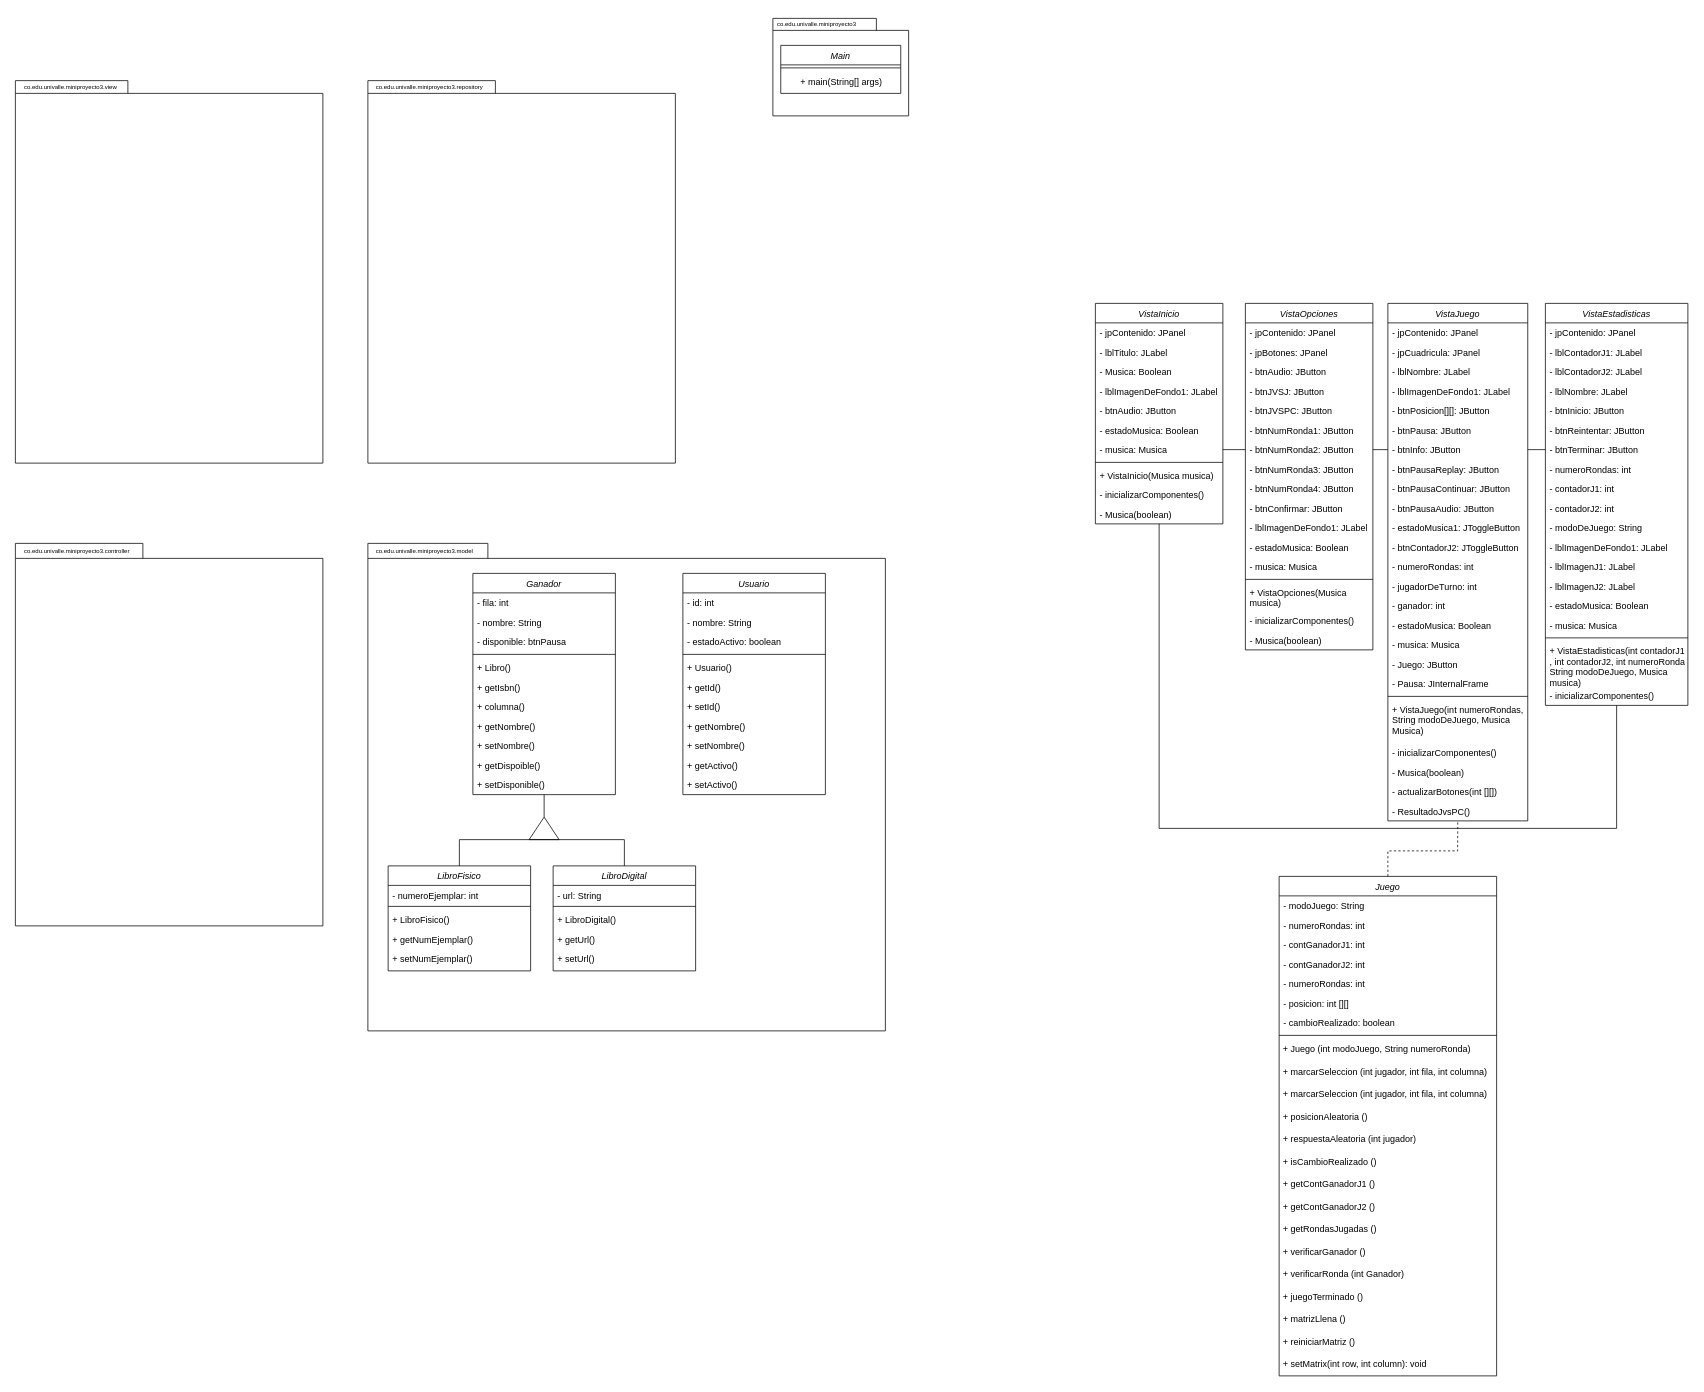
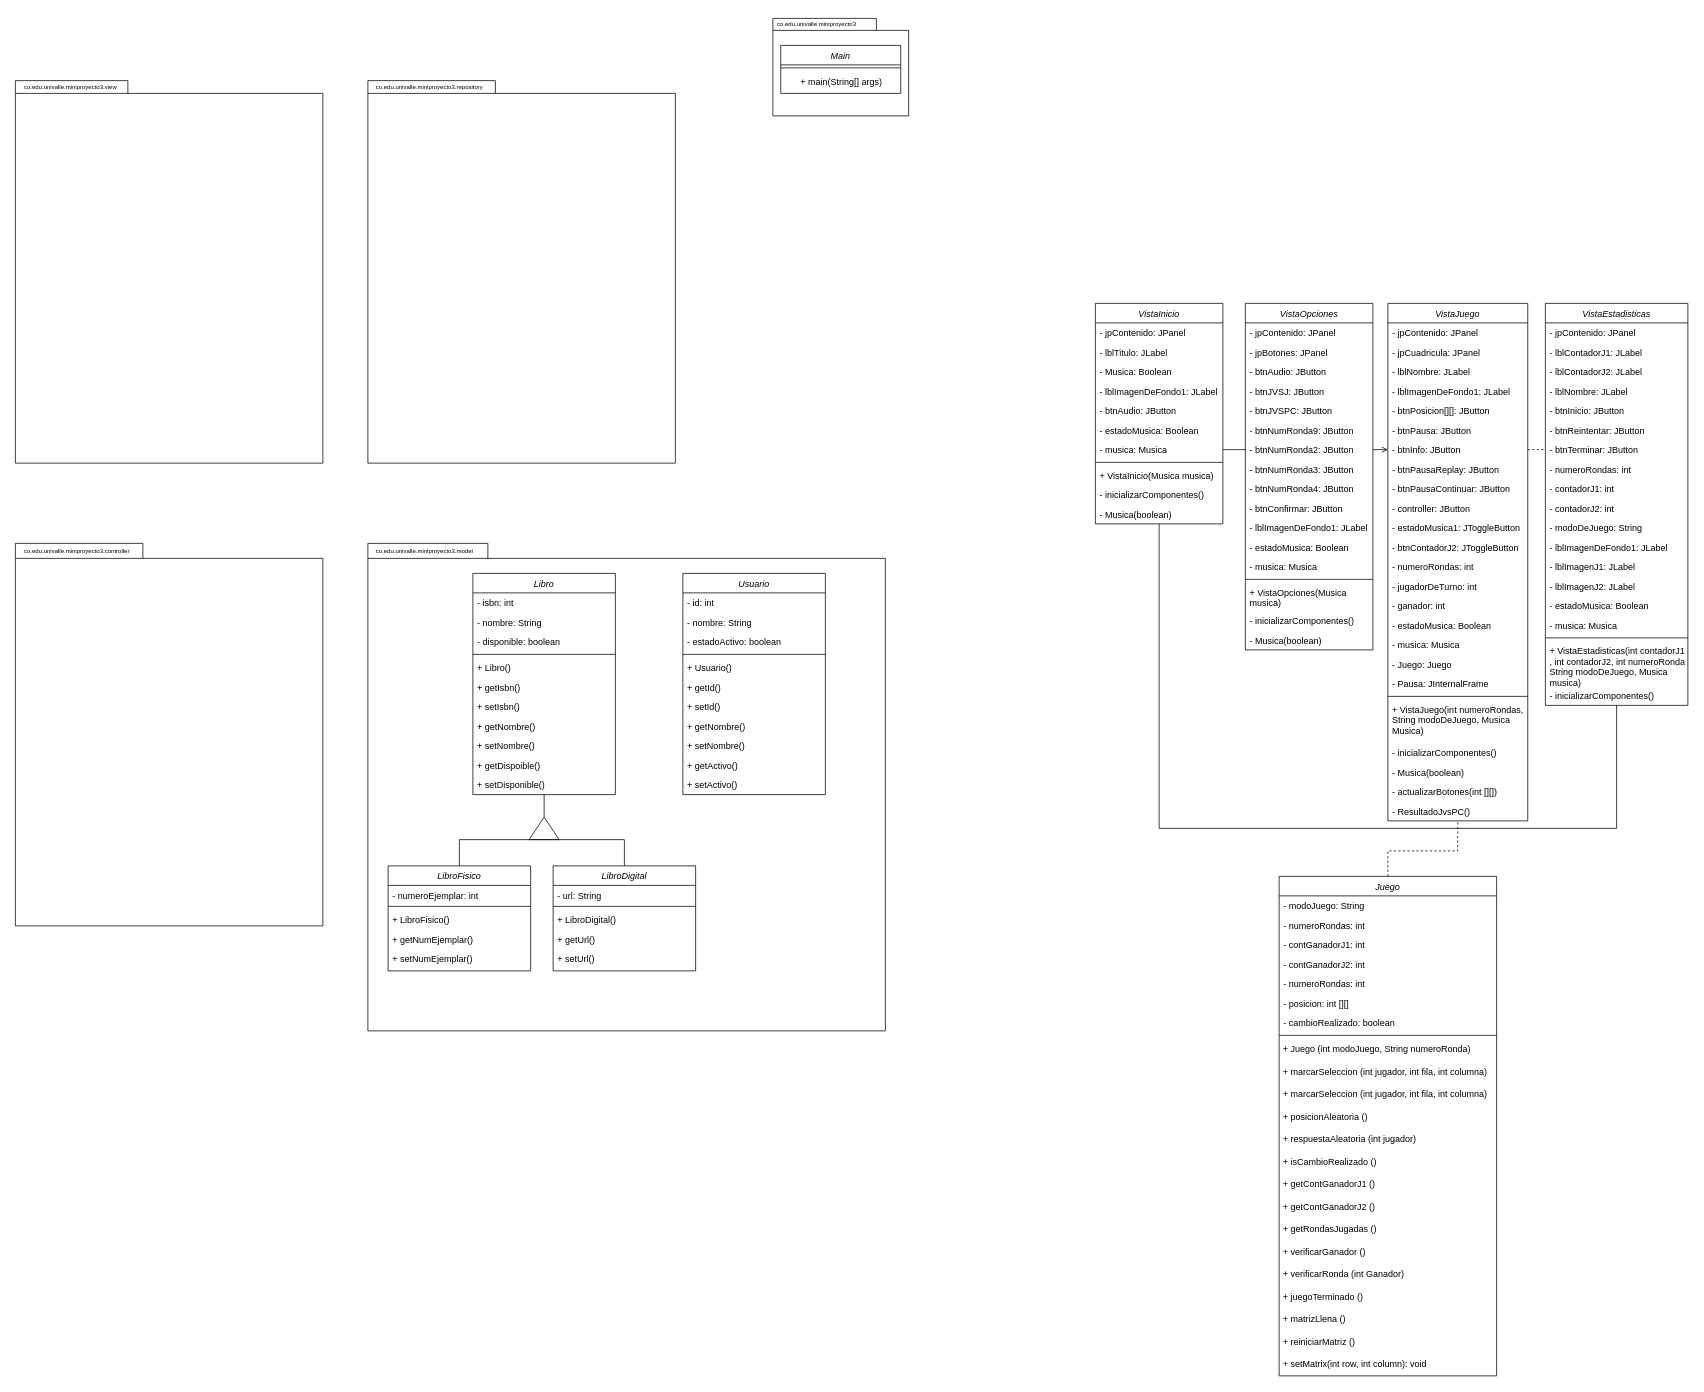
node "- btnNumRonda1: JButton": label "- btnNumRonda1: JButton" -> "- btnNumRonda9: JButton"
edge "- btnNumRonda2: JButton" -- "- btnInfo: JButton": arrowhead none -> open
edge "- btnInfo: JButton" -- "- btnTerminar: JButton": style solid -> dashed
node "- btnPausaAudio: JButton": label "- btnPausaAudio: JButton" -> "- controller: JButton"
node "Ganador": label "Ganador" -> "Libro"
node "- fila: int": label "- fila: int" -> "- isbn: int"
node "- disponible: btnPausa": label "- disponible: btnPausa" -> "- disponible: boolean"
node "- Juego: JButton": label "- Juego: JButton" -> "- Juego: Juego"
node "+ columna()": label "+ columna()" -> "+ setIsbn()"
